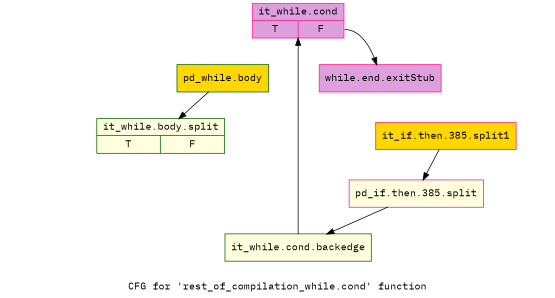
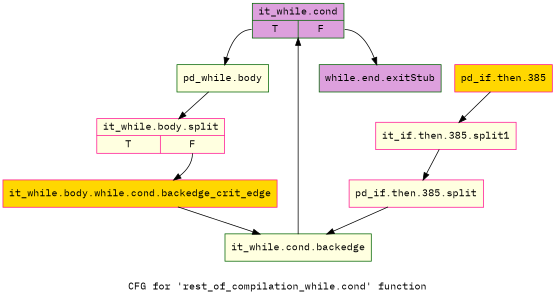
node "it_while.cond": color deeppink -> darkgreen
edge "it_while.cond" -> "pd_while.body": added
node "pd_while.body": fillcolor gold -> lightyellow
node "while.end.exitStub": color deeppink -> darkgreen
node "pd_if.then.385": added
node "it_while.body.split": color darkgreen -> deeppink
node "it_if.then.385.split1": fillcolor gold -> lightyellow
node "it_while.body.while.cond.backedge_crit_edge": added
